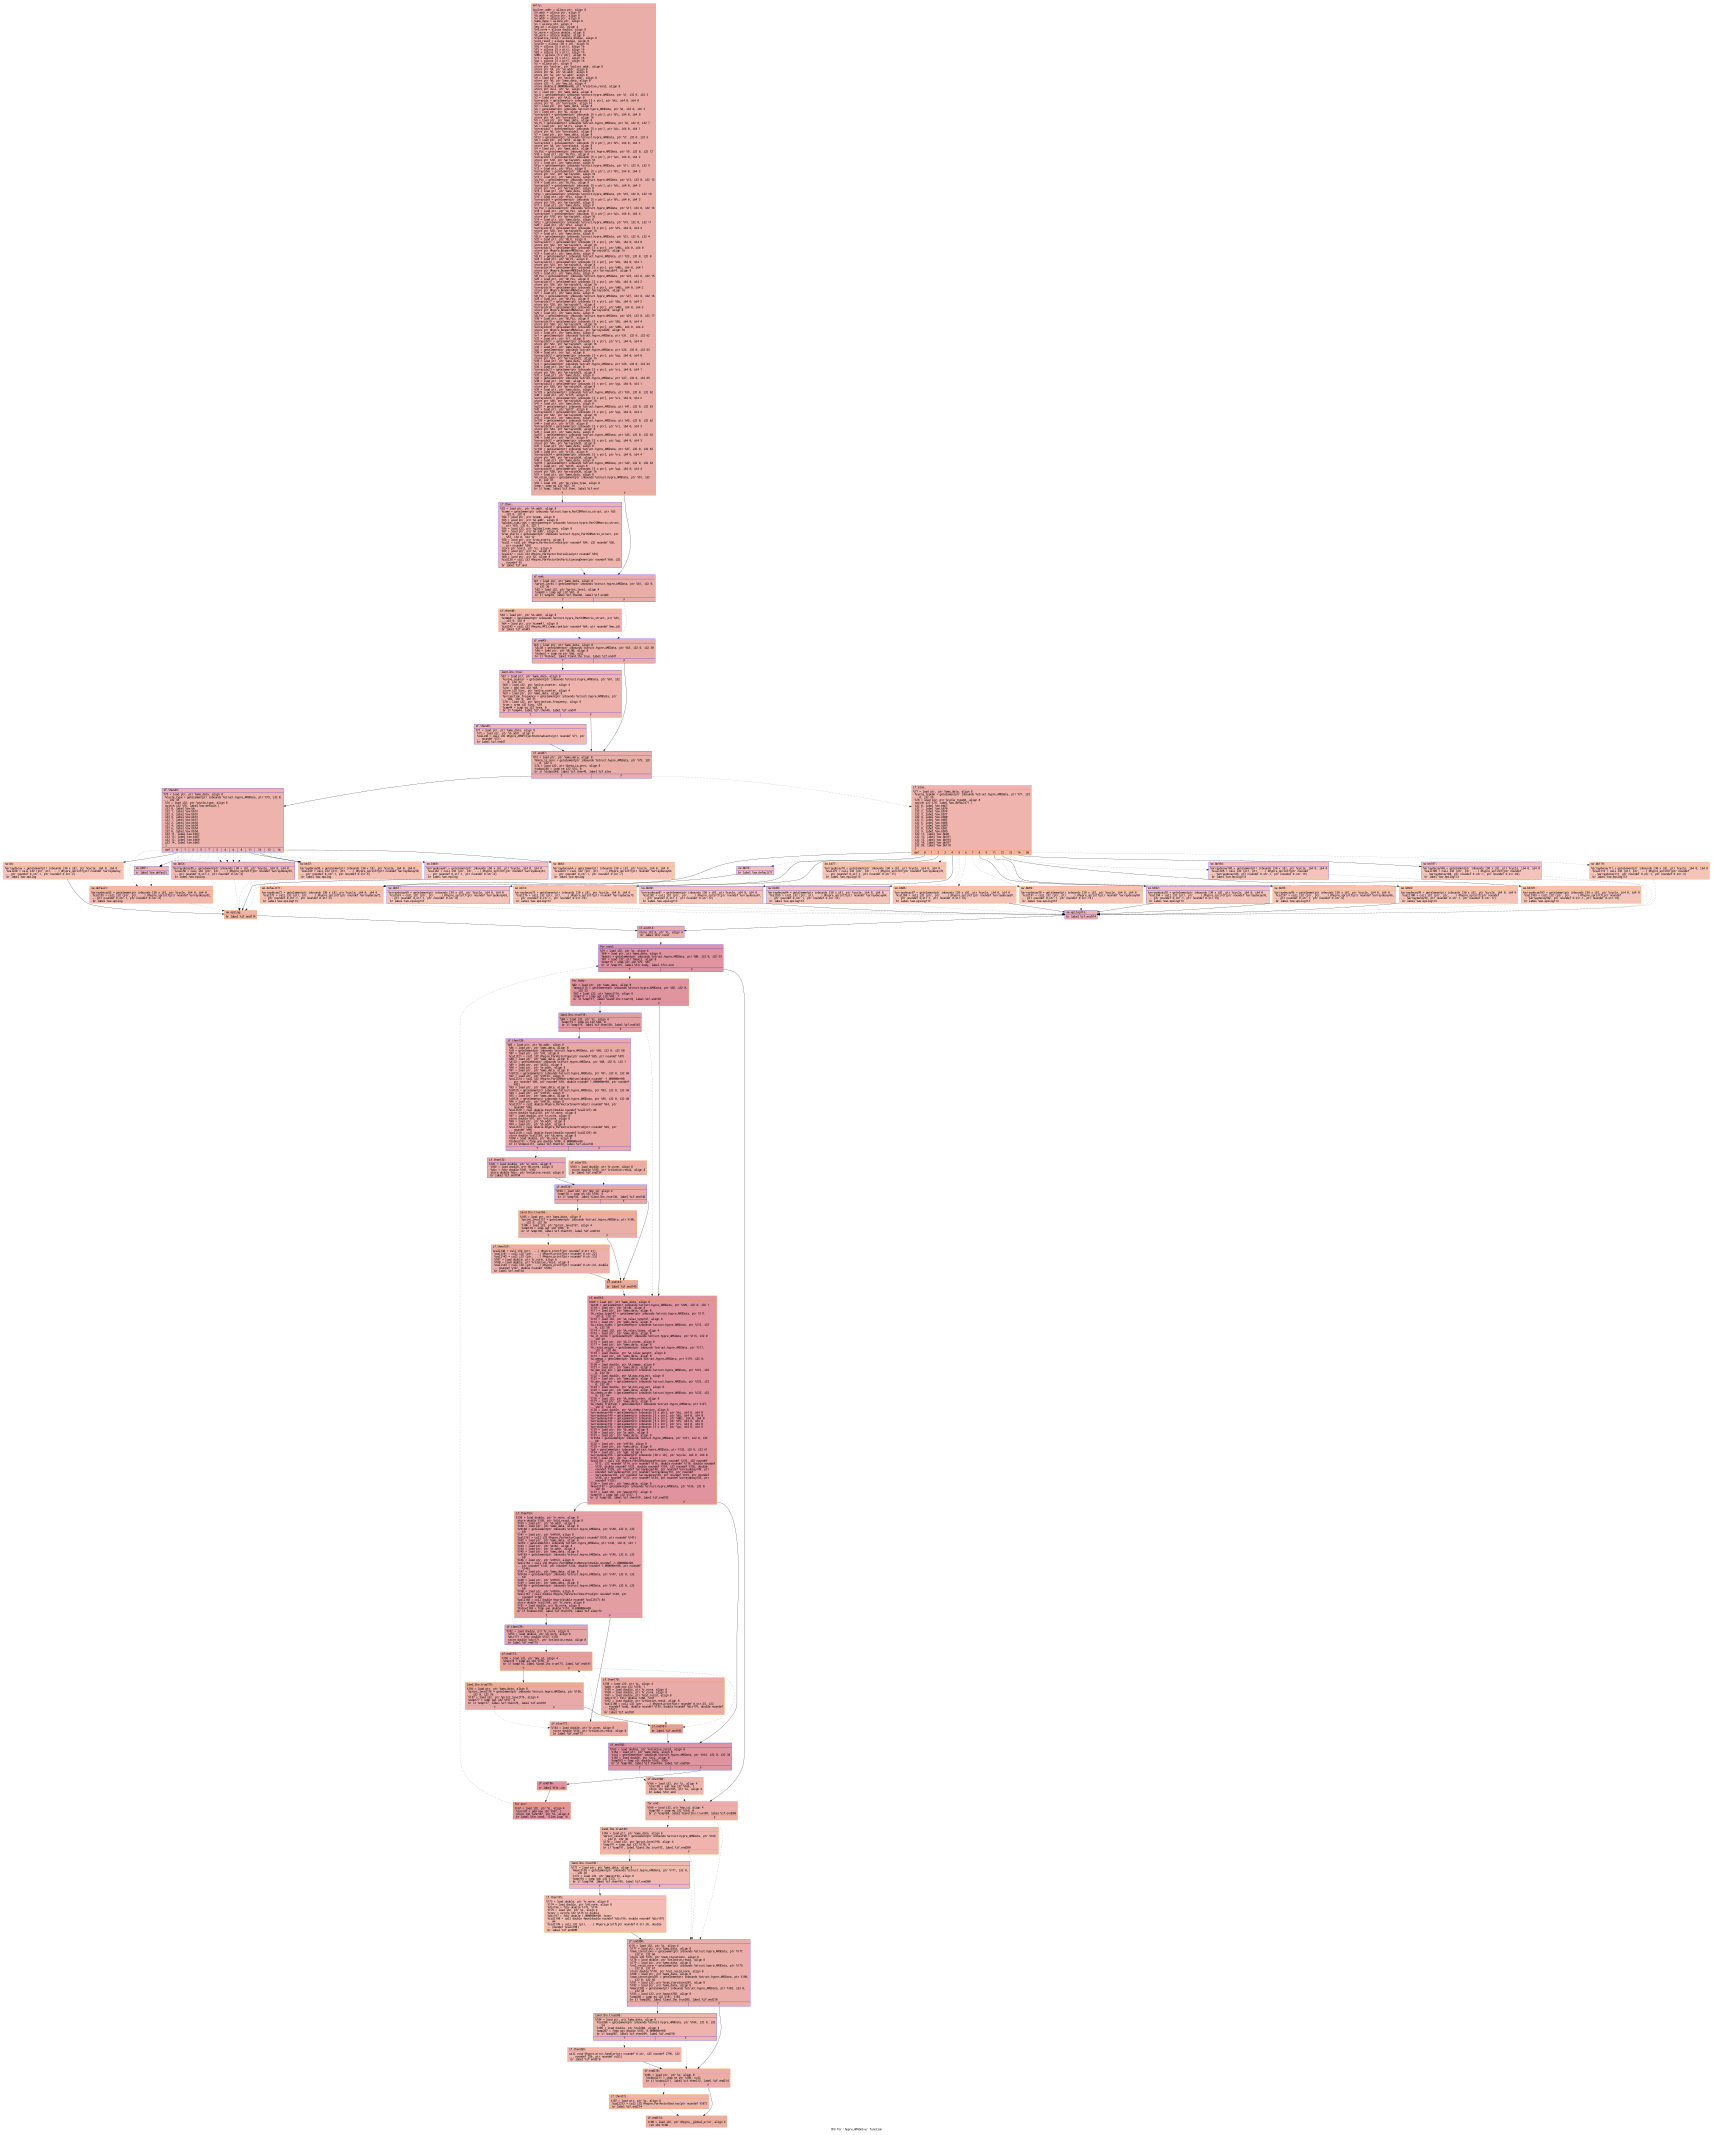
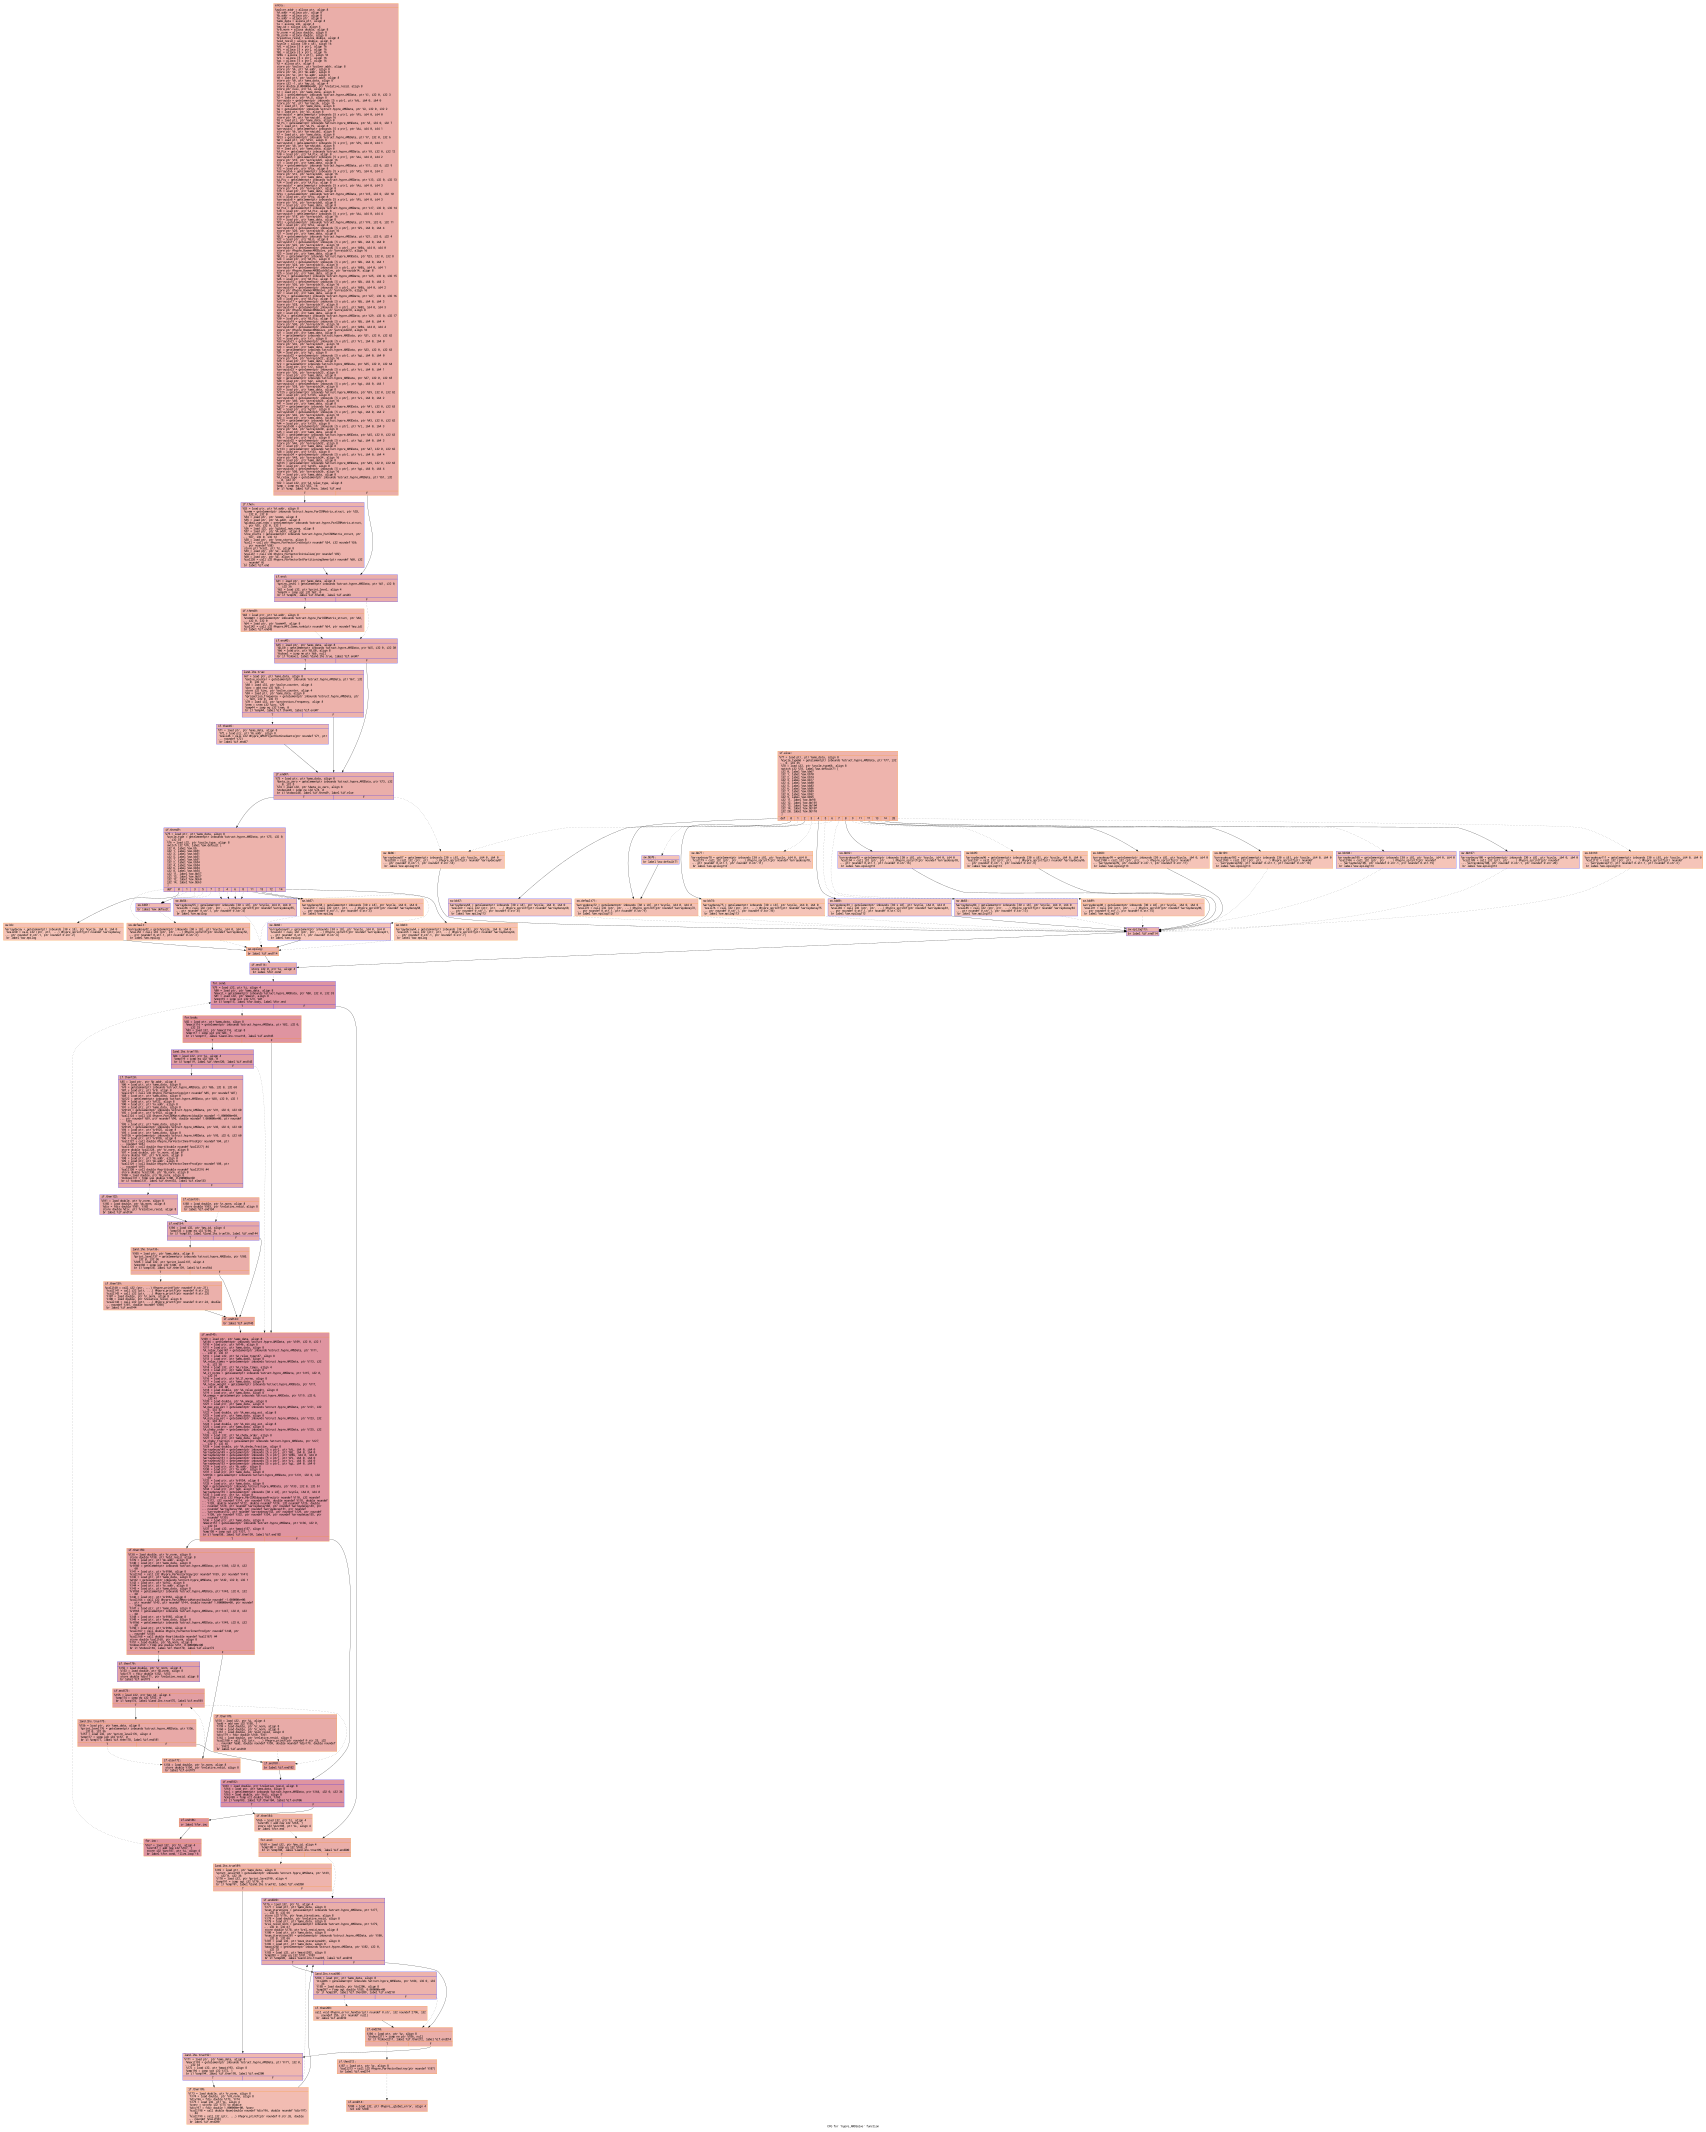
edge "if.end47:" -> "if.else:": now "if.end47:" -> "sw.bb86:"
edge "if.end210:" -> "if.end214:": now "if.end210:" -> "land.lhs.true192:"
